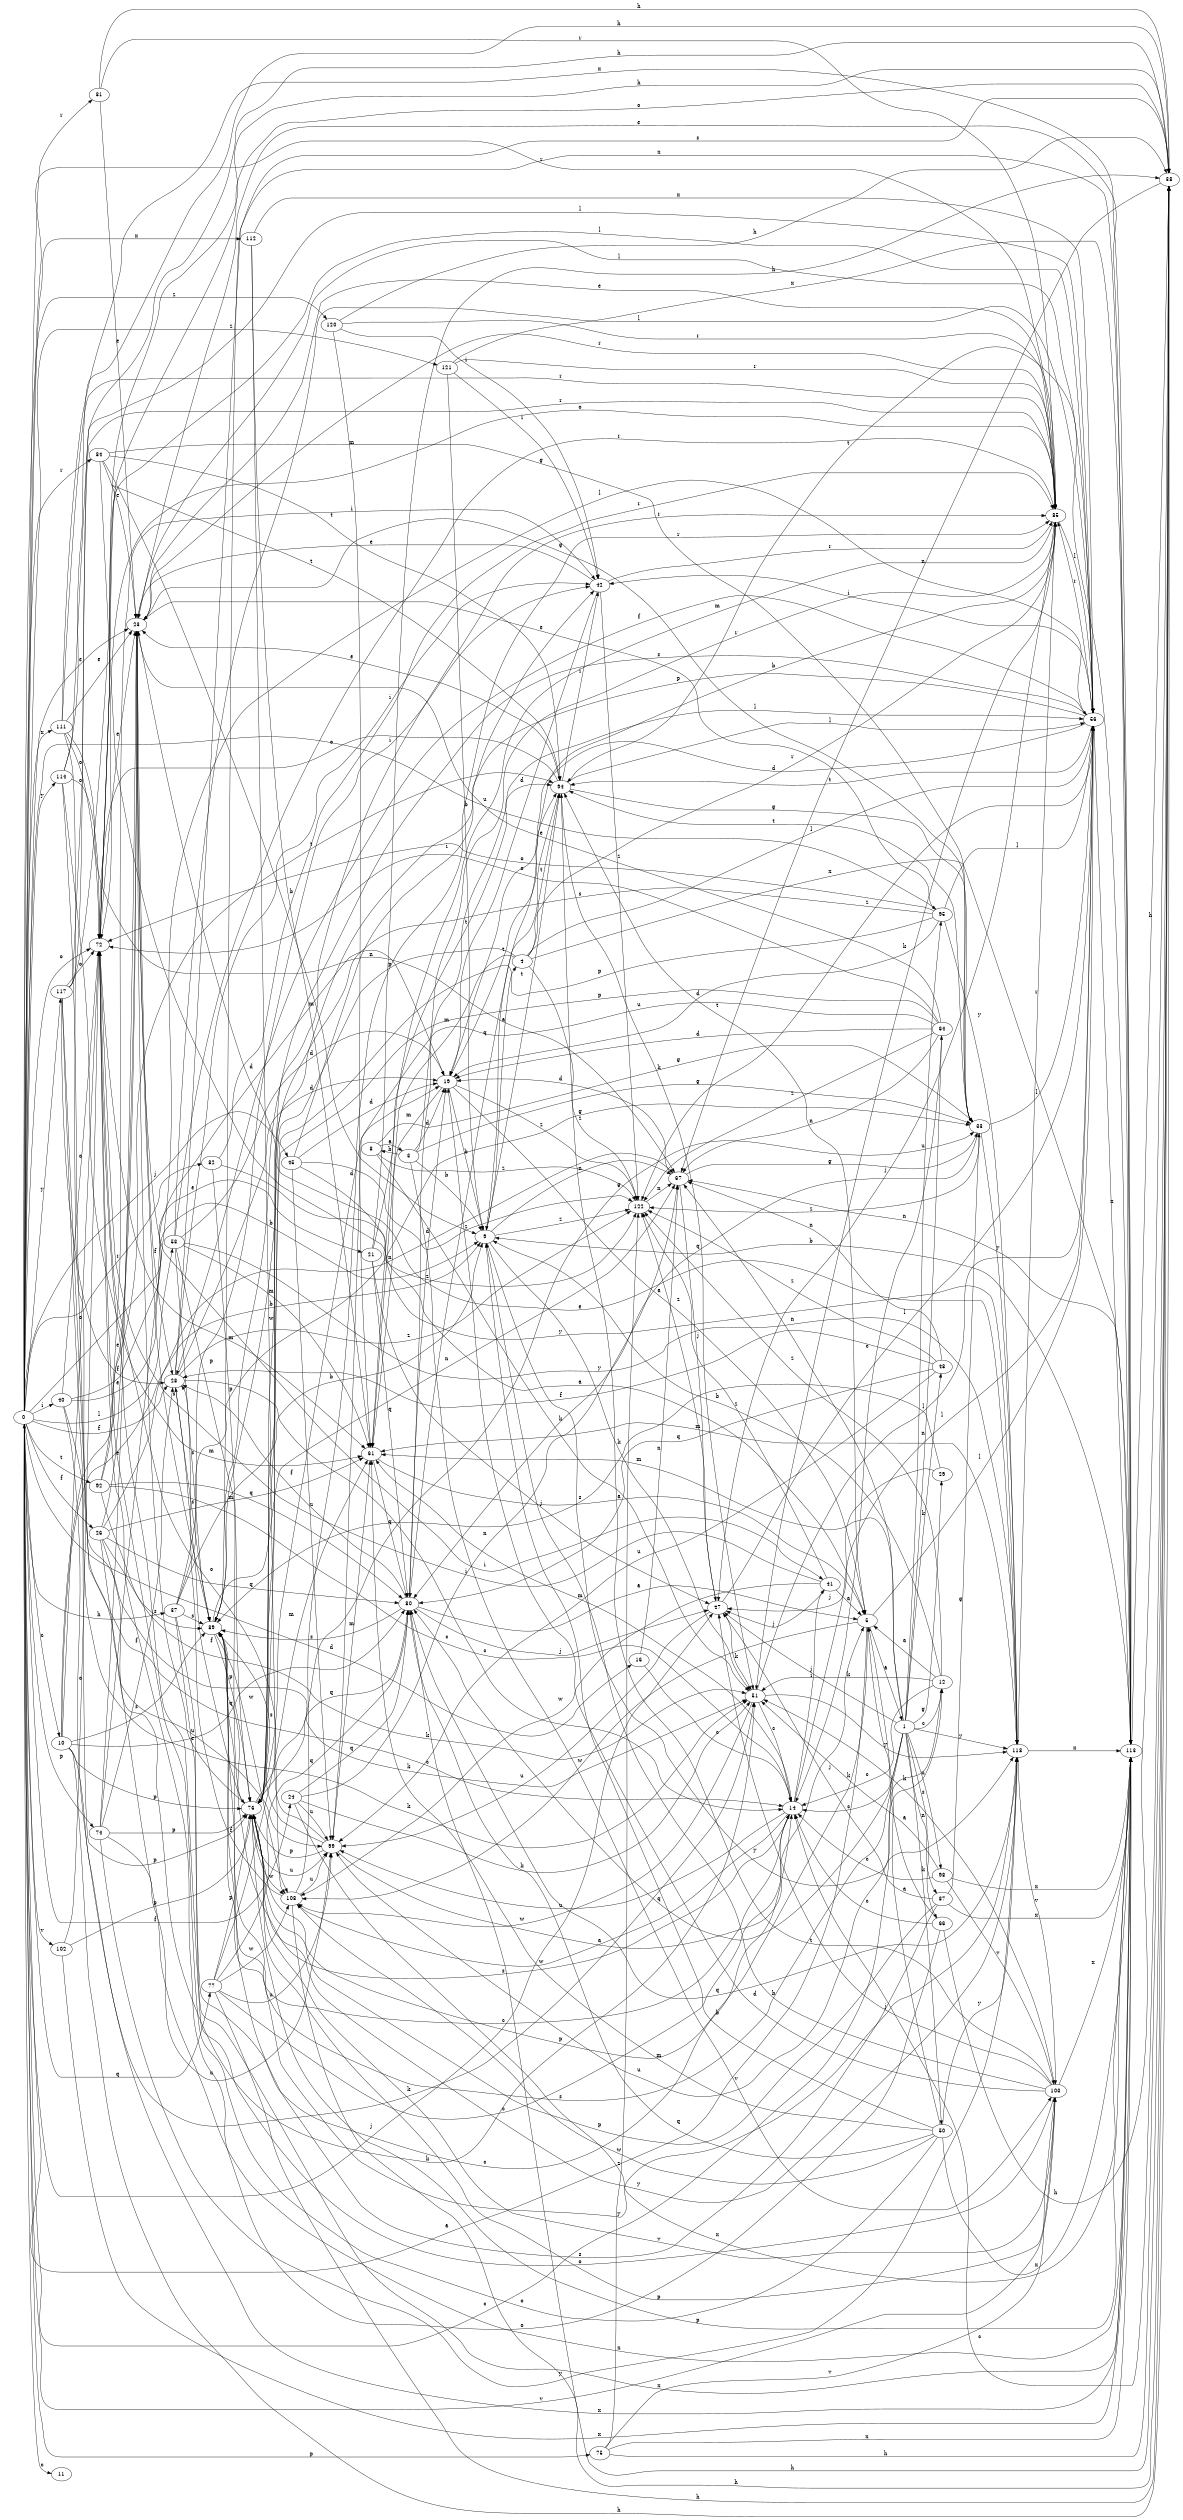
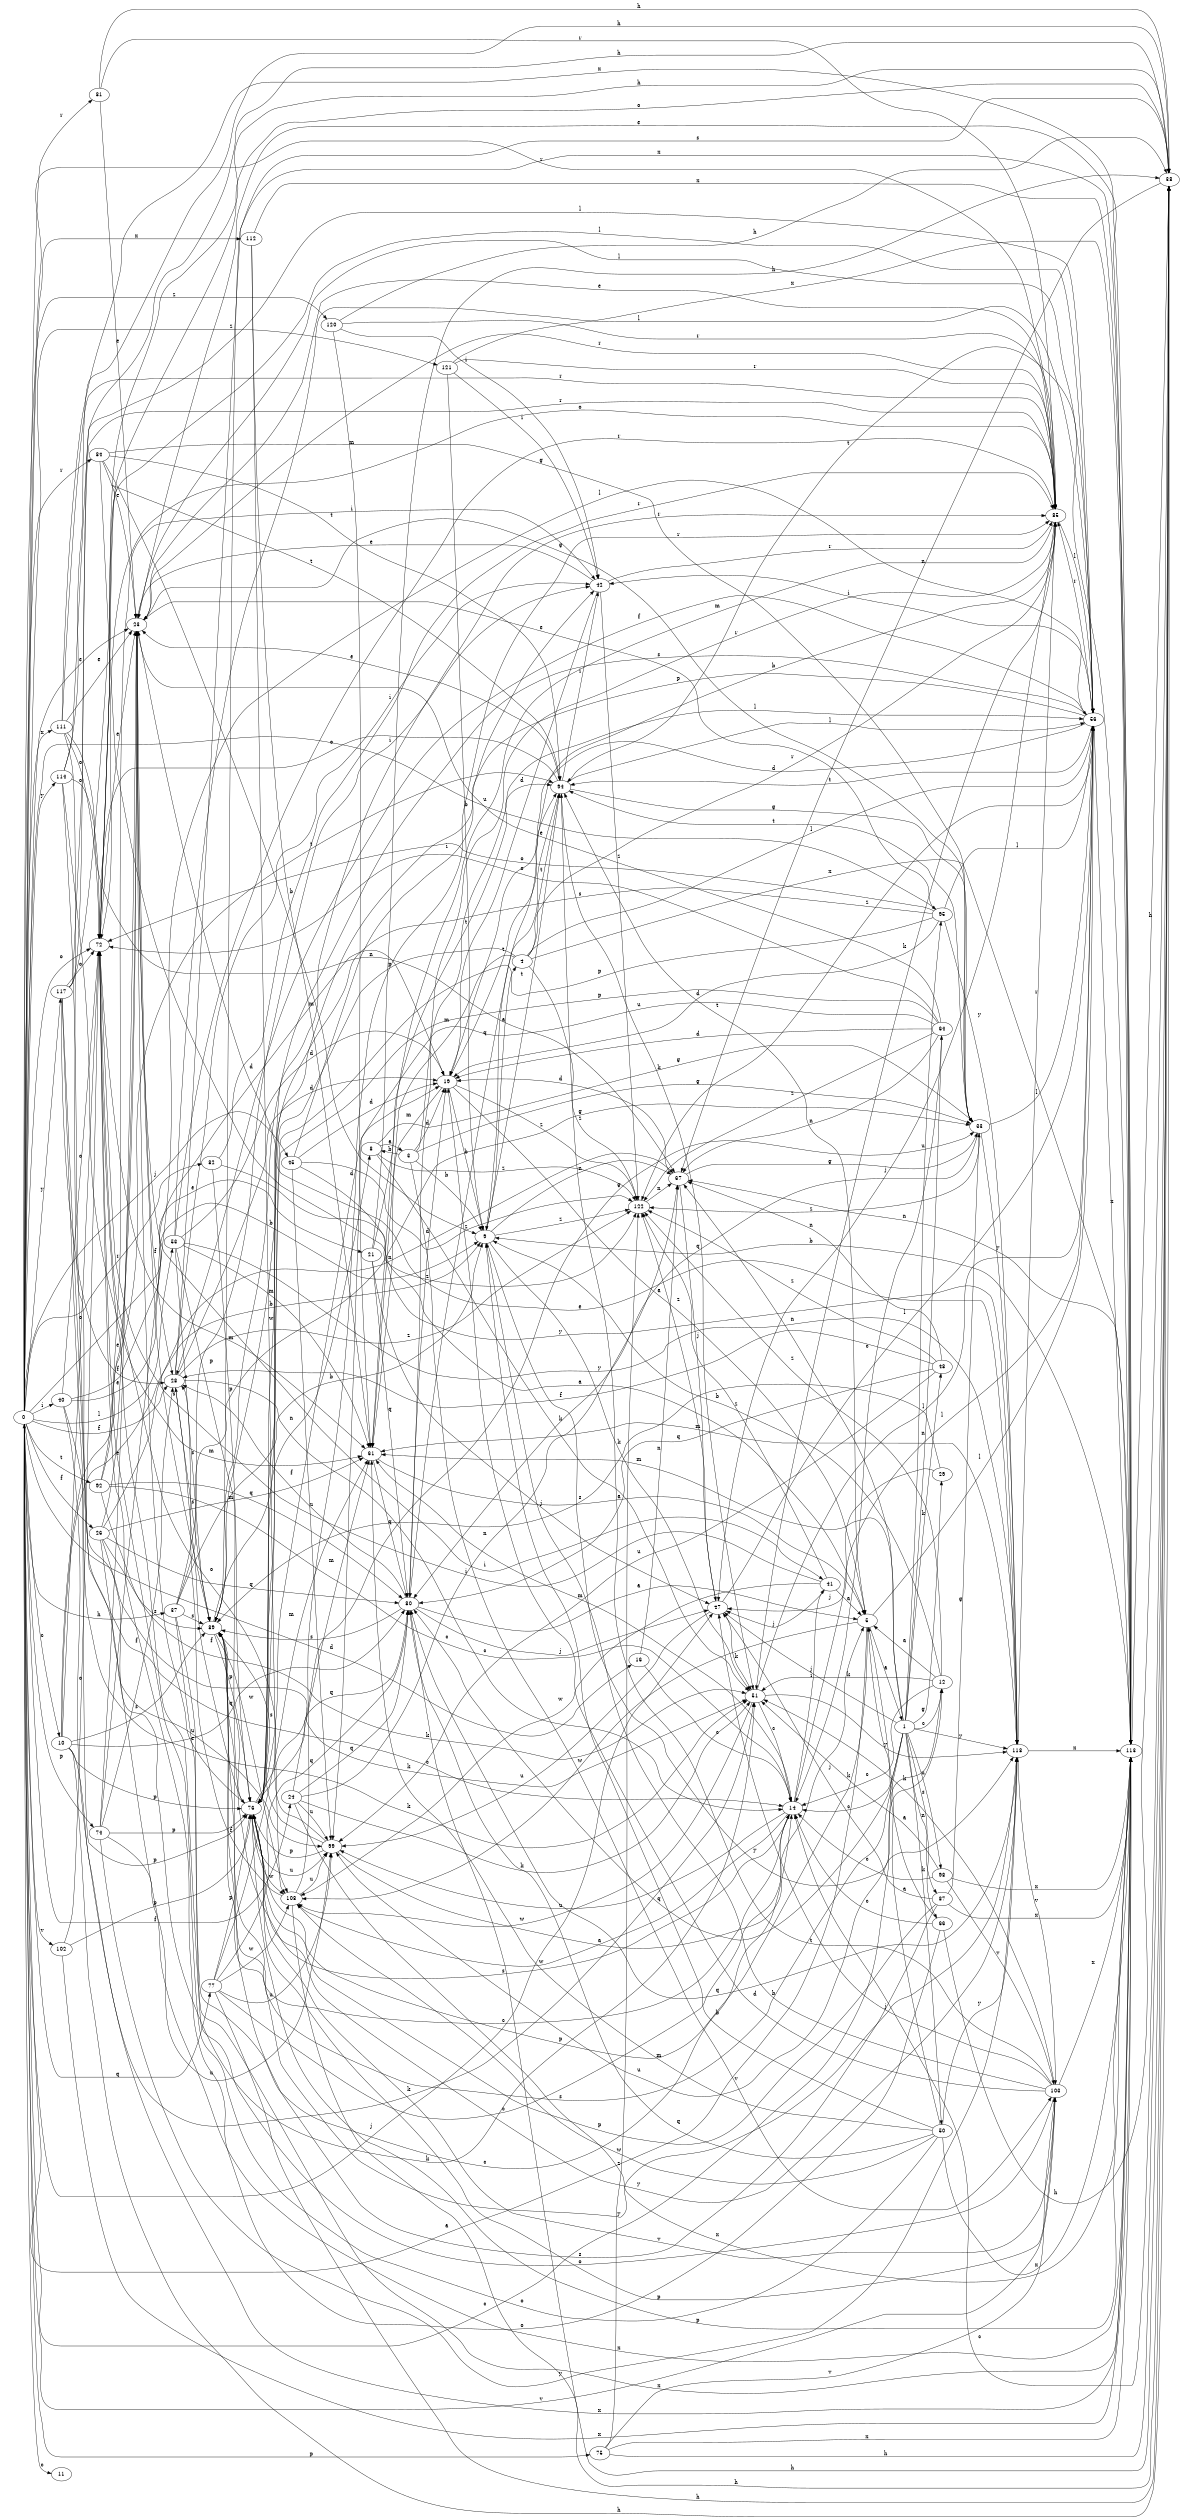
edge "112" -> "56": now "112" -> "113"
edge "89" -> "67": now "89" -> "8"
edge "99" -> "61": now "24" -> "61"
